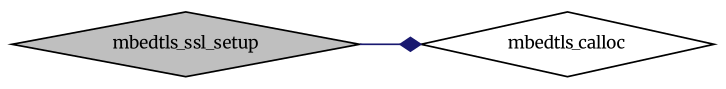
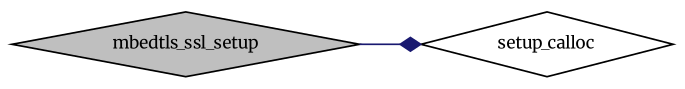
node "mbedtls_calloc": label "mbedtls_calloc" -> "setup_calloc"
